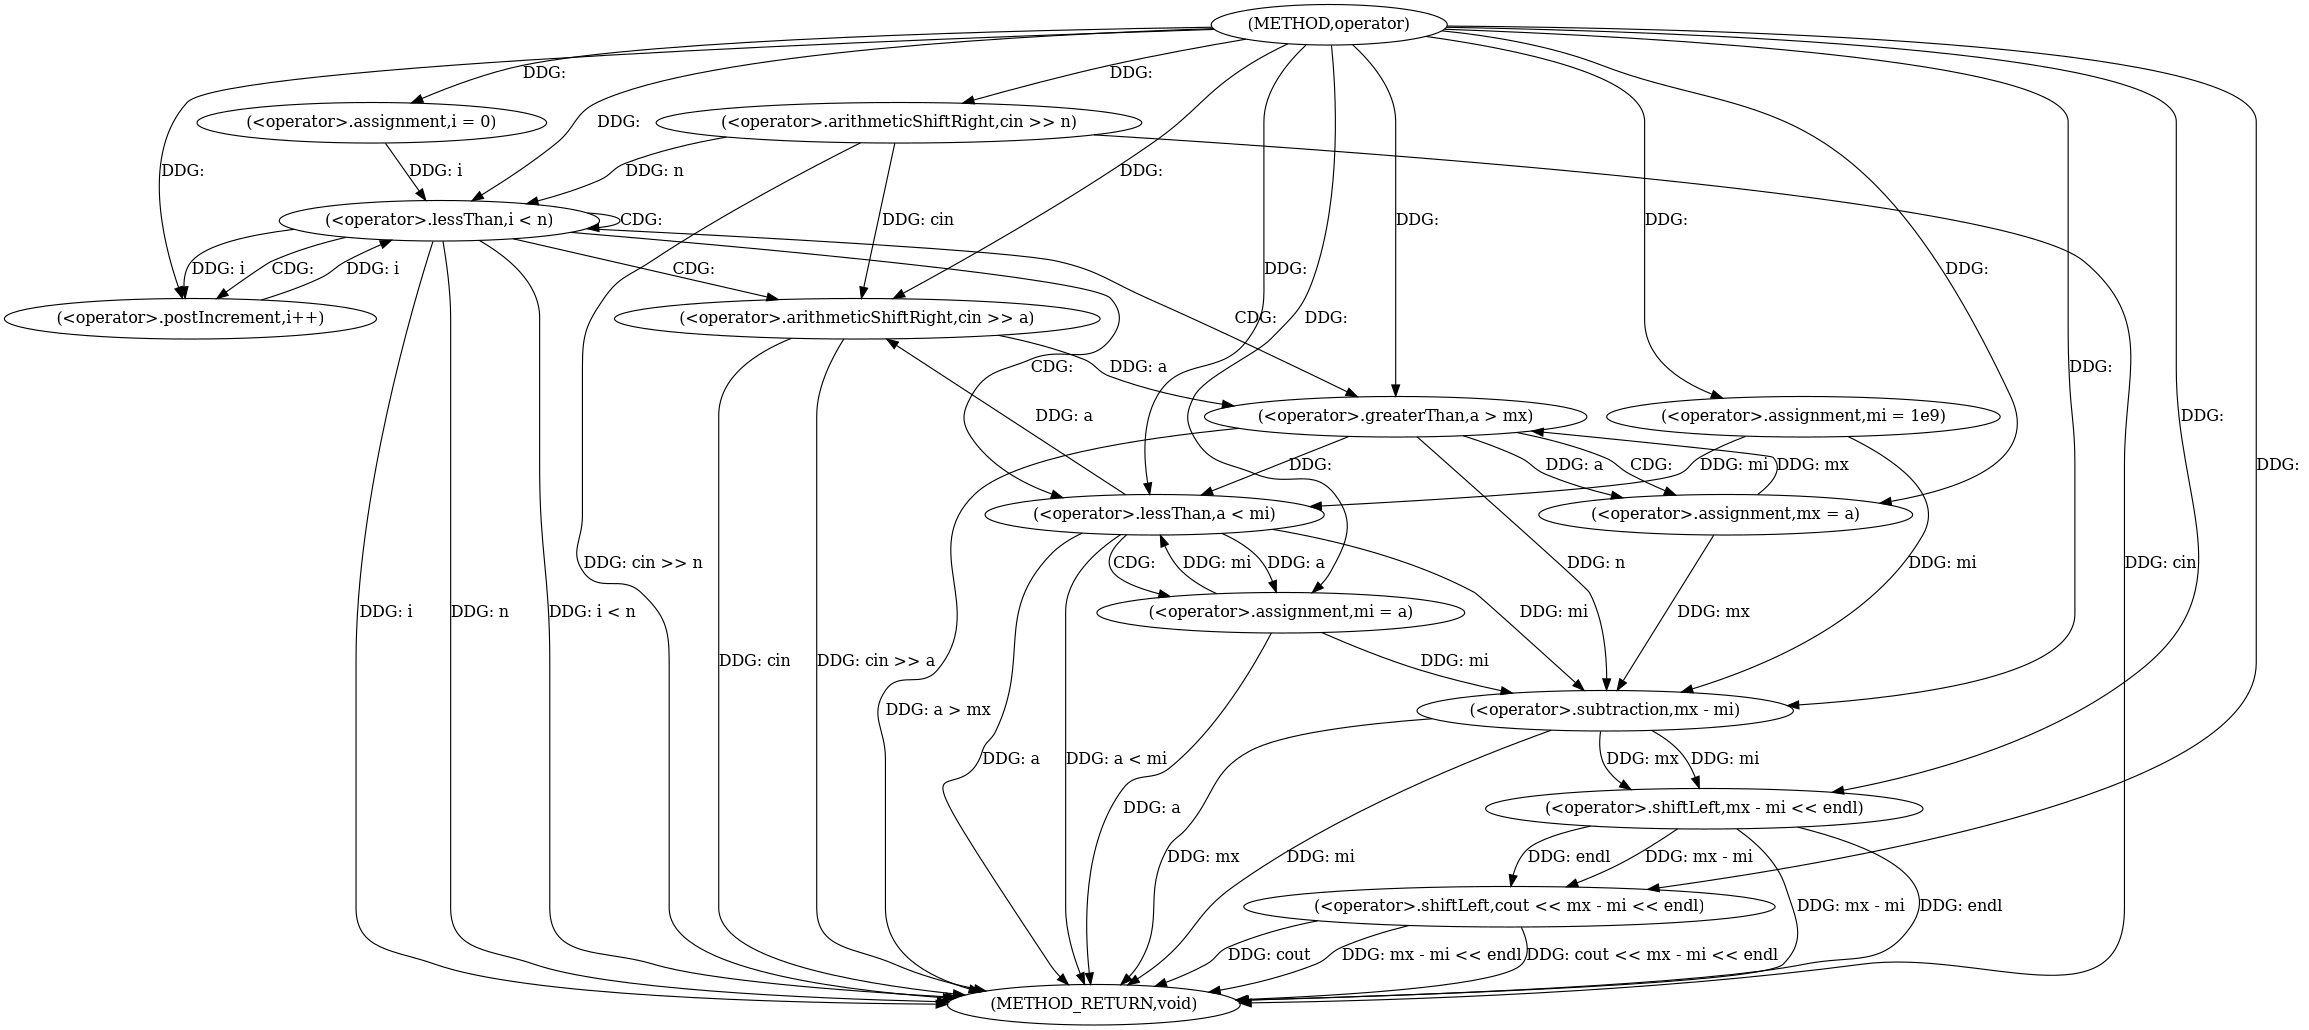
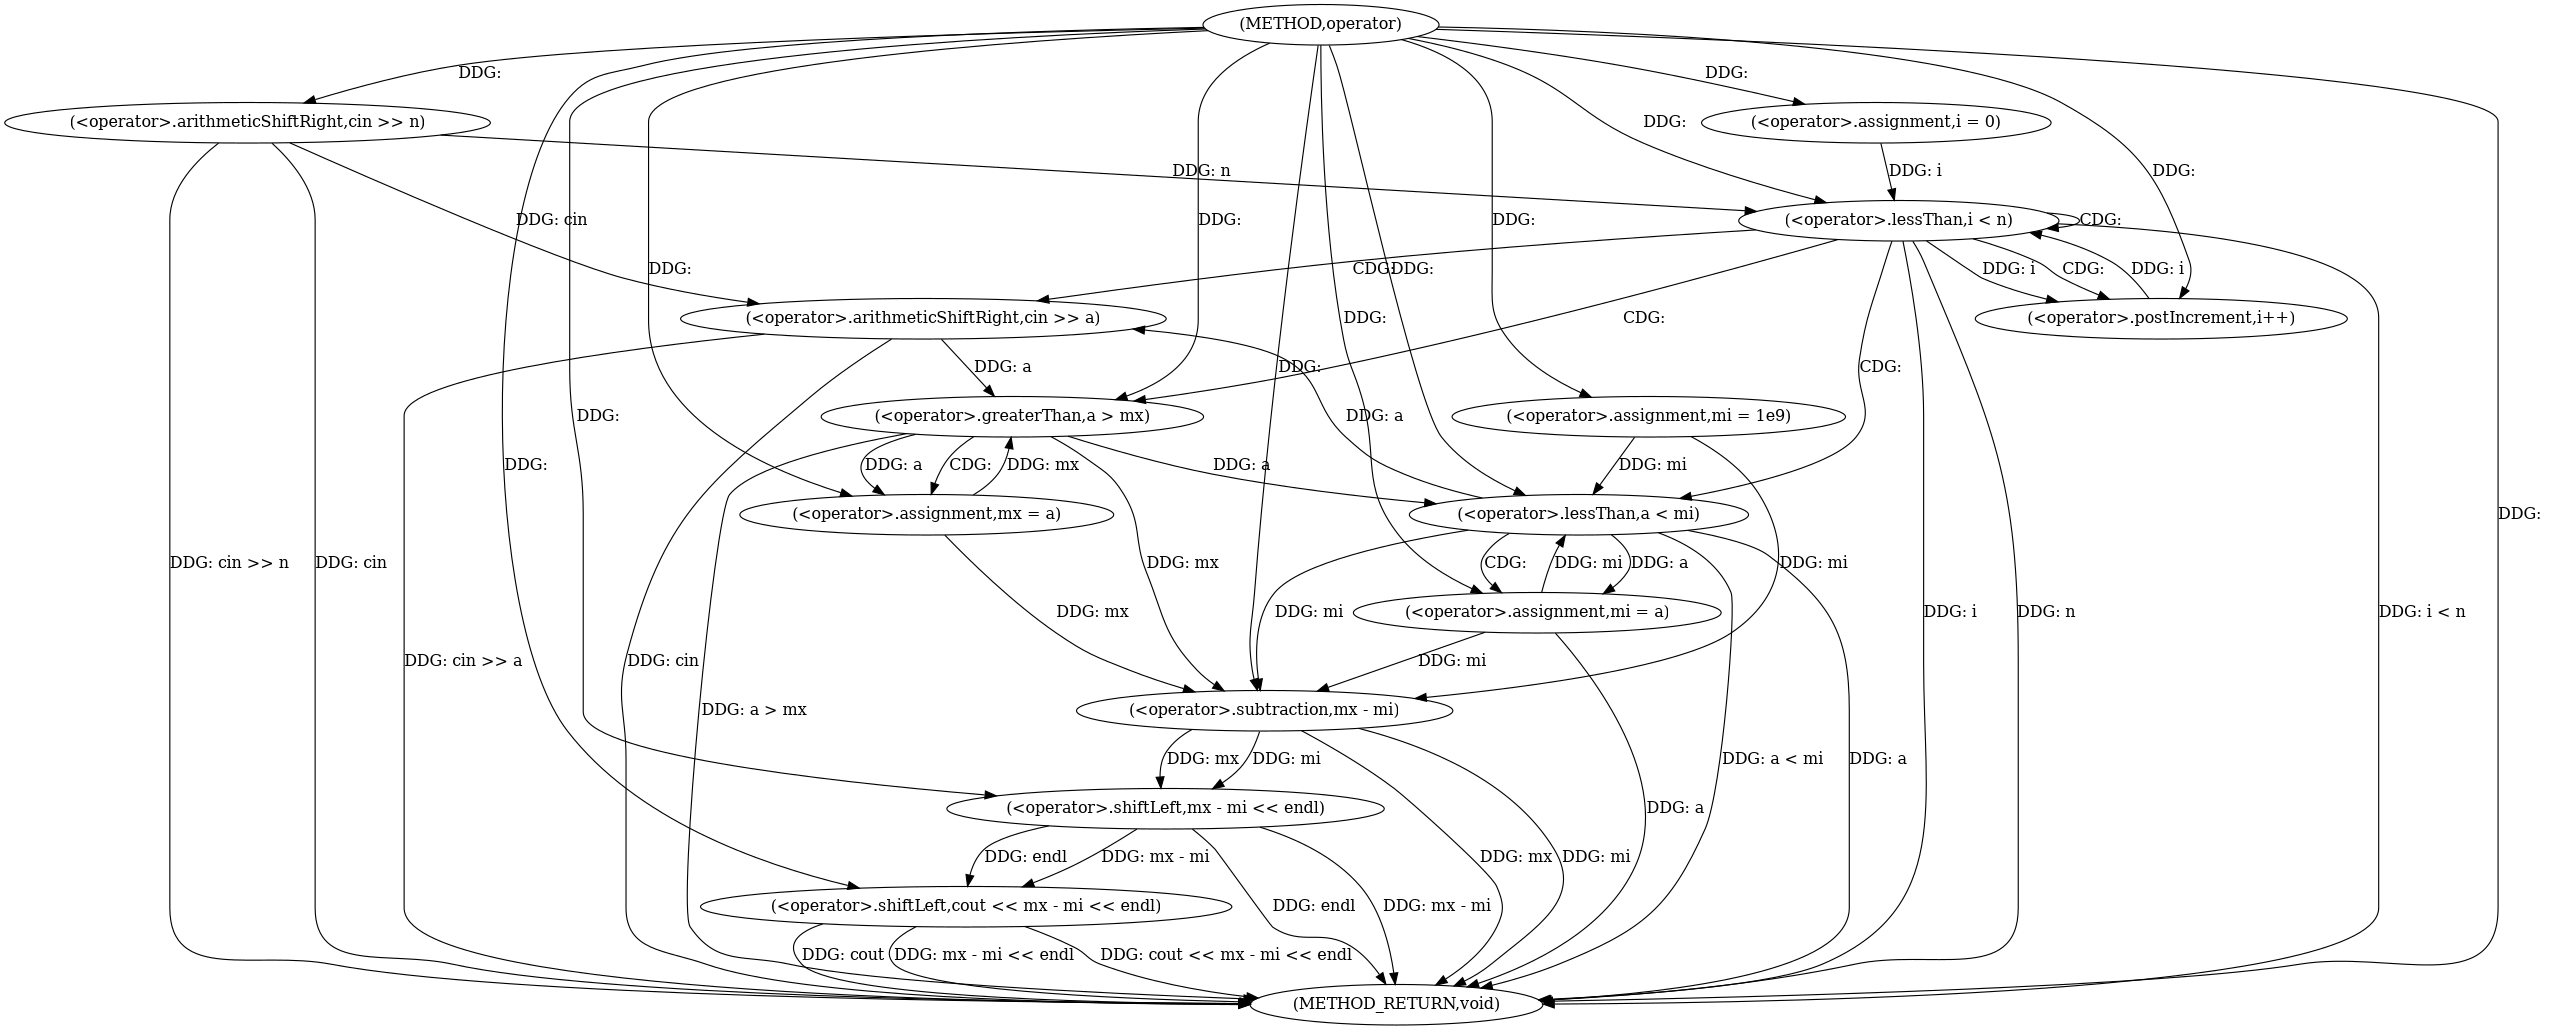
edge "(METHOD,operator)" -> "(<operator>.arithmeticShiftRight,cin >> a)": now "(METHOD,operator)" -> "(METHOD_RETURN,void)"
edge "(<operator>.greaterThan,a > mx)" -> "(<operator>.lessThan,a < mi)": label "DDG: " -> "DDG: a"
edge "(<operator>.greaterThan,a > mx)" -> "(<operator>.subtraction,mx - mi)": label "DDG: n" -> "DDG: mx"
